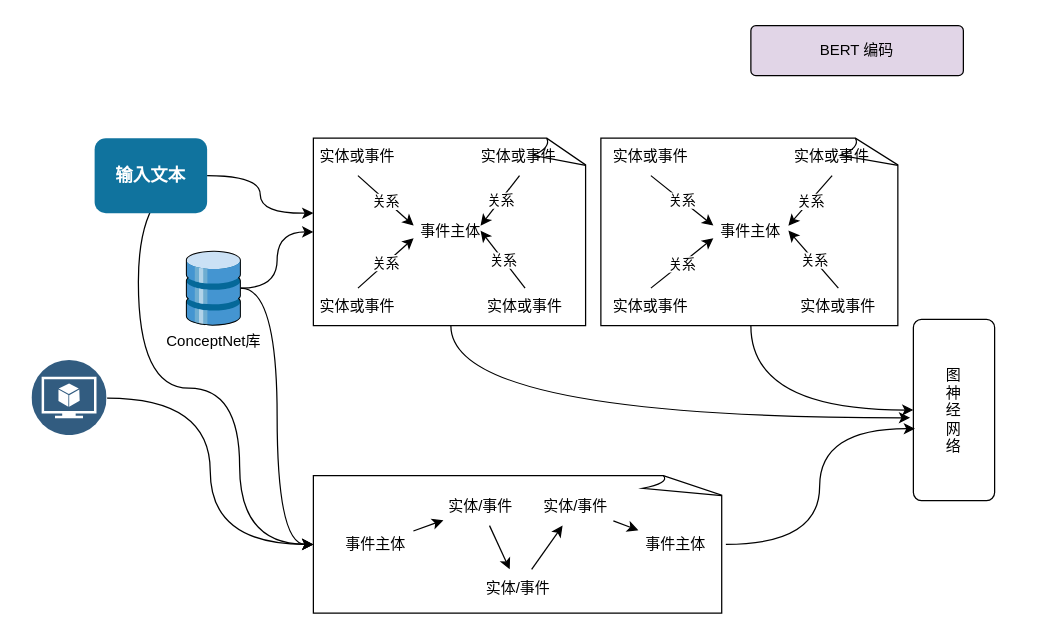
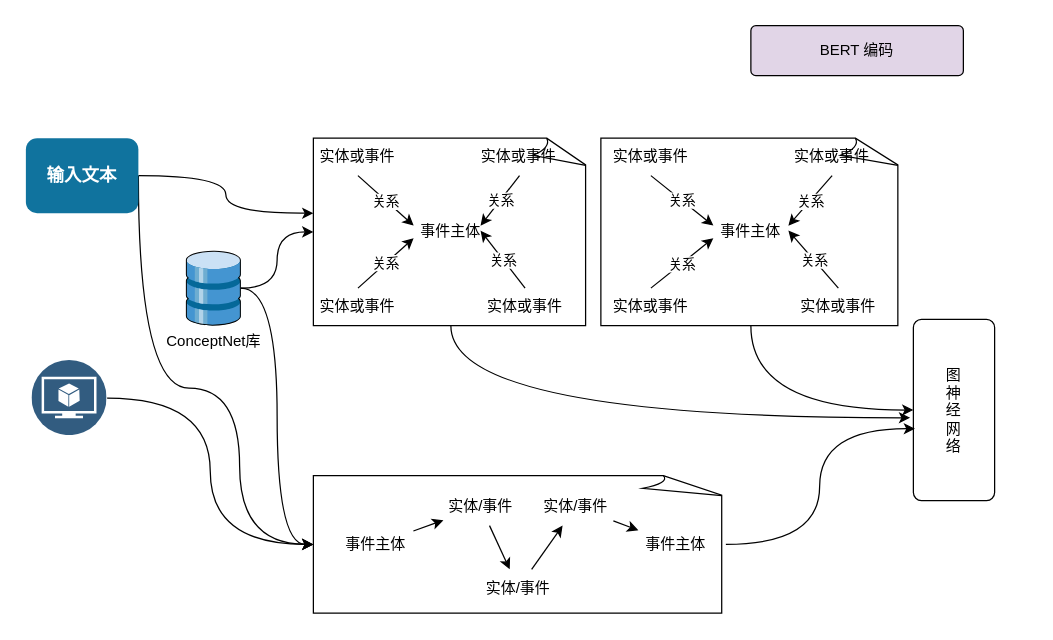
node "输入文本": moved (151, 176) -> (82, 176)
